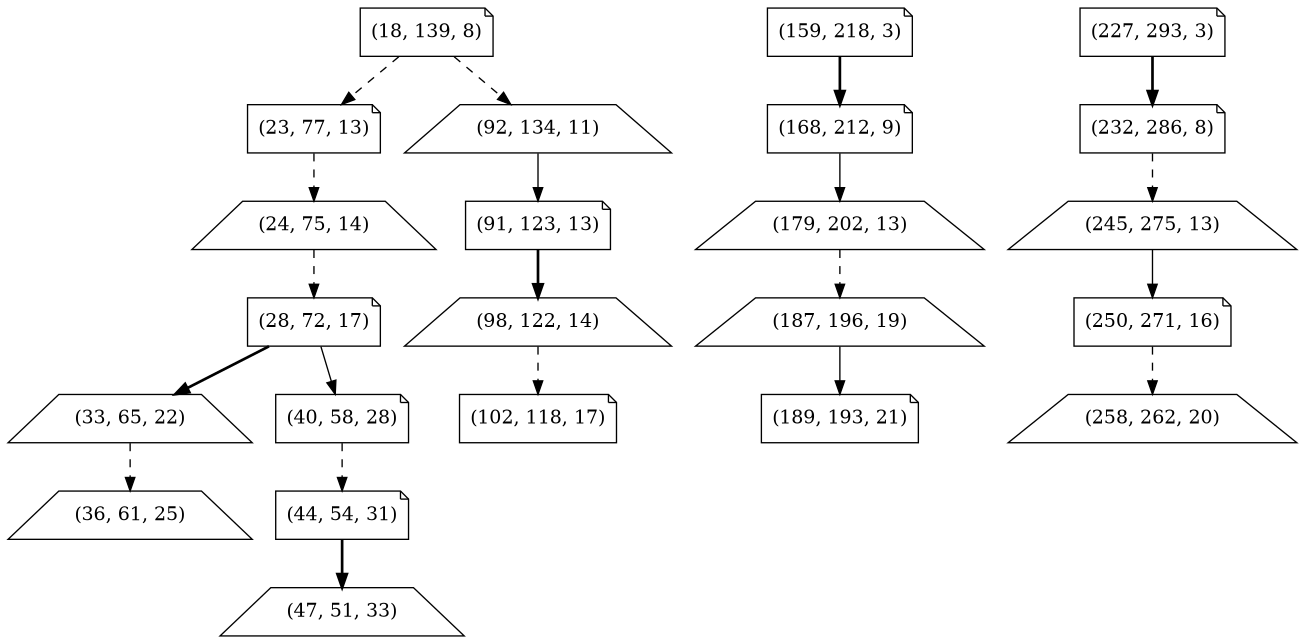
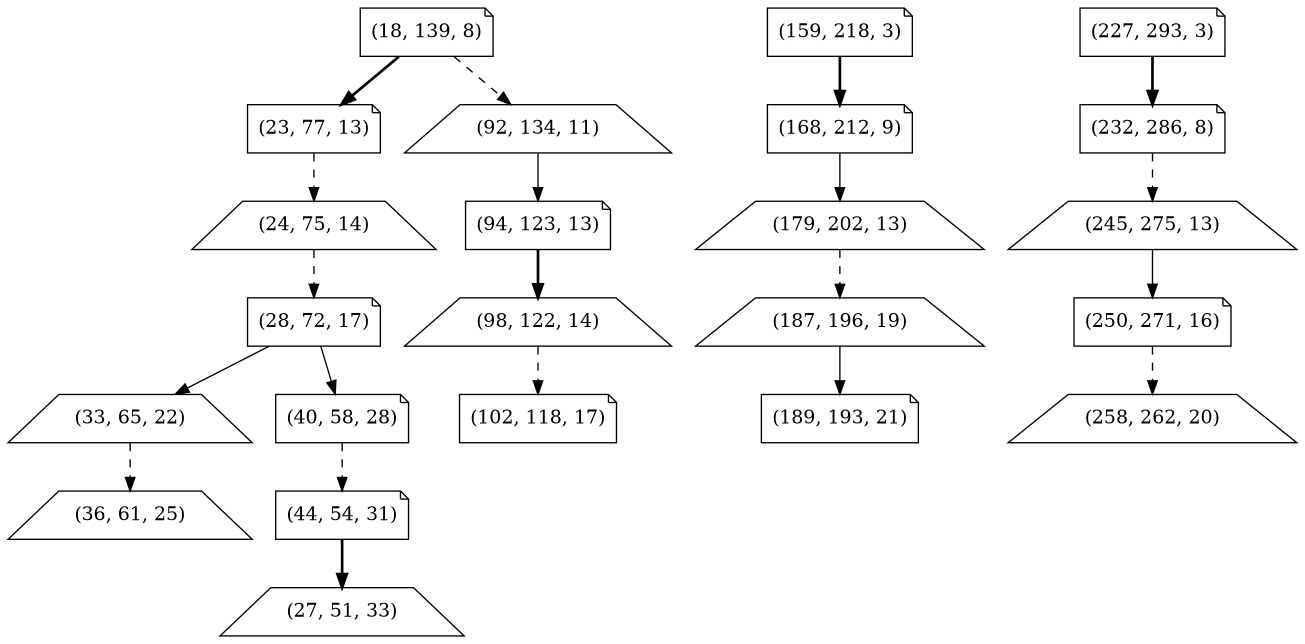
edge "(18, 139, 8)" -> "(23, 77, 13)": style dashed -> bold
node "(91, 123, 13)": label "(91, 123, 13)" -> "(94, 123, 13)"
edge "(28, 72, 17)" -> "(33, 65, 22)": style bold -> solid
node "(47, 51, 33)": label "(47, 51, 33)" -> "(27, 51, 33)"
